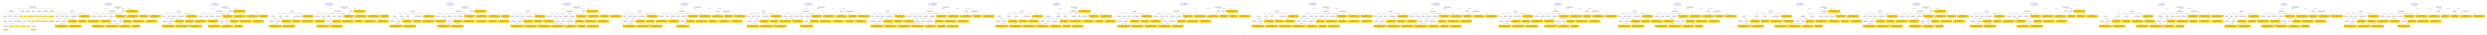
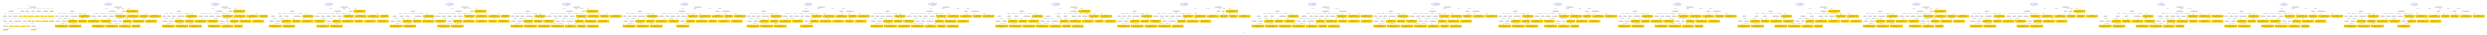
node "E30_Right1": fillcolor gold -> lightgray
